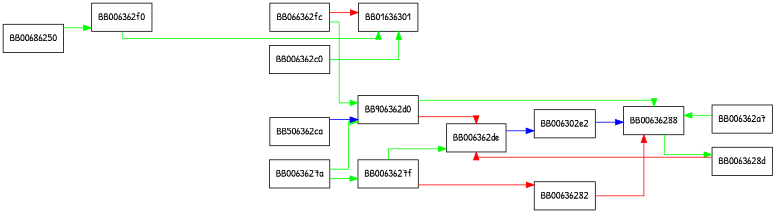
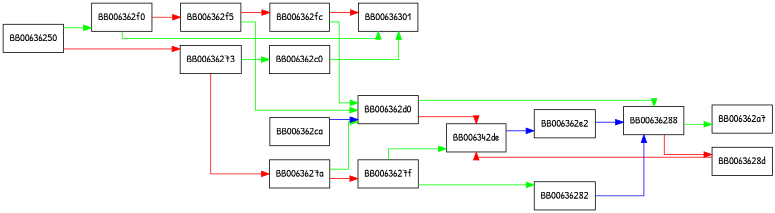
node "BB006362f5": added
node "BB066362fc": label "BB066362fc" -> "BB006362fc"
node "BB01636301": label "BB01636301" -> "BB00636301"
node "BB00686250": label "BB00686250" -> "BB00636250"
node "BB00636273": added
node "BB906362d0": label "BB906362d0" -> "BB006362d0"
edge "BB006362a7" -> "BB00636288": reversed
node "BB006302e2": label "BB006302e2" -> "BB006362e2"
node "BB506362ca": label "BB506362ca" -> "BB006362ca"
node "BB006362de": label "BB006362de" -> "BB006342de"
edge "BB00636288" -> "BB0063628d": color green -> red
edge "BB0063627a" -> "BB0063627f": color green -> red
edge "BB0063627f" -> "BB00636282": color red -> green
edge "BB00636282" -> "BB00636288": color red -> blue
